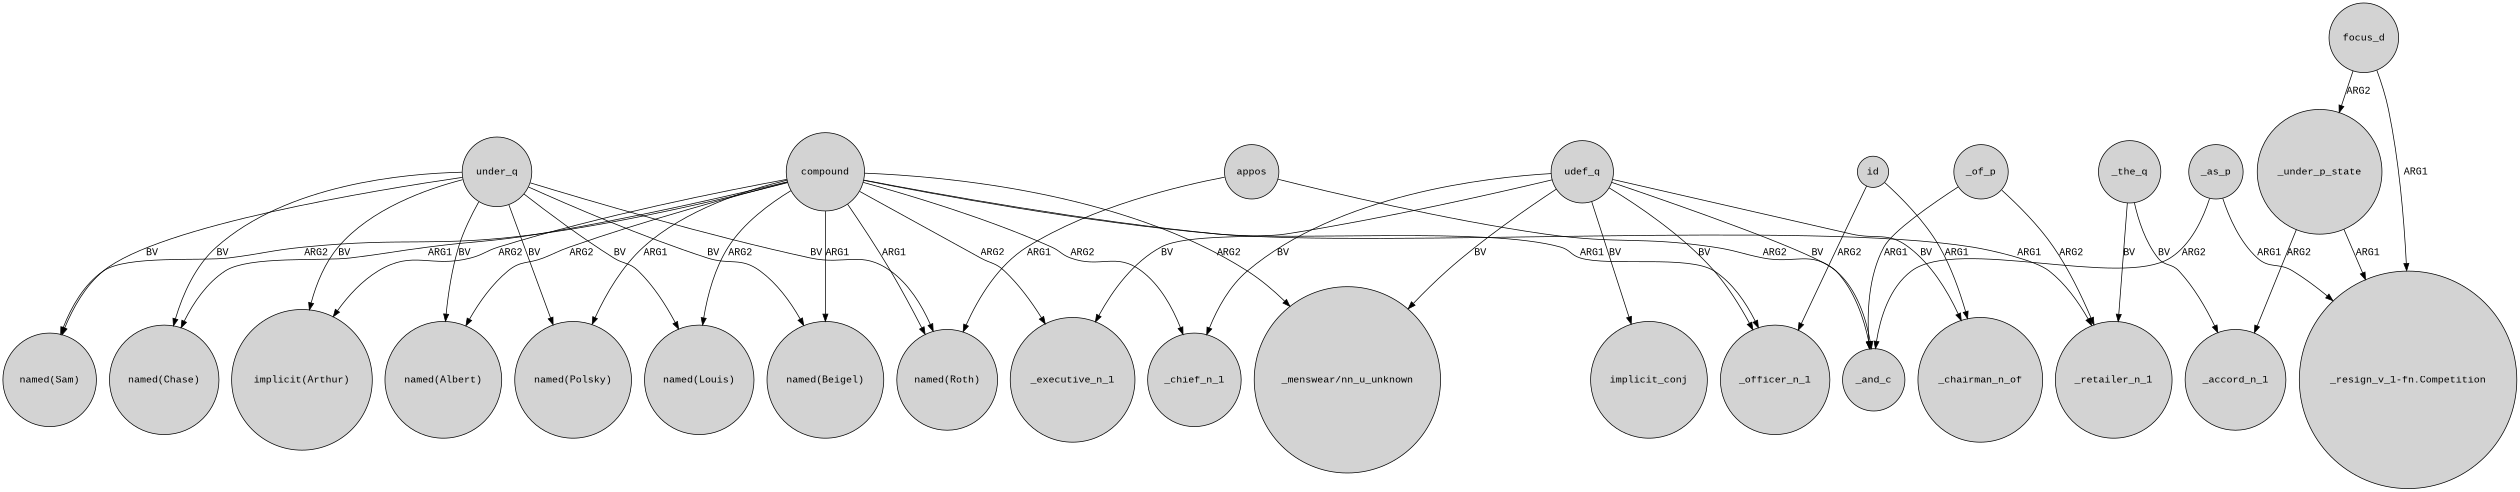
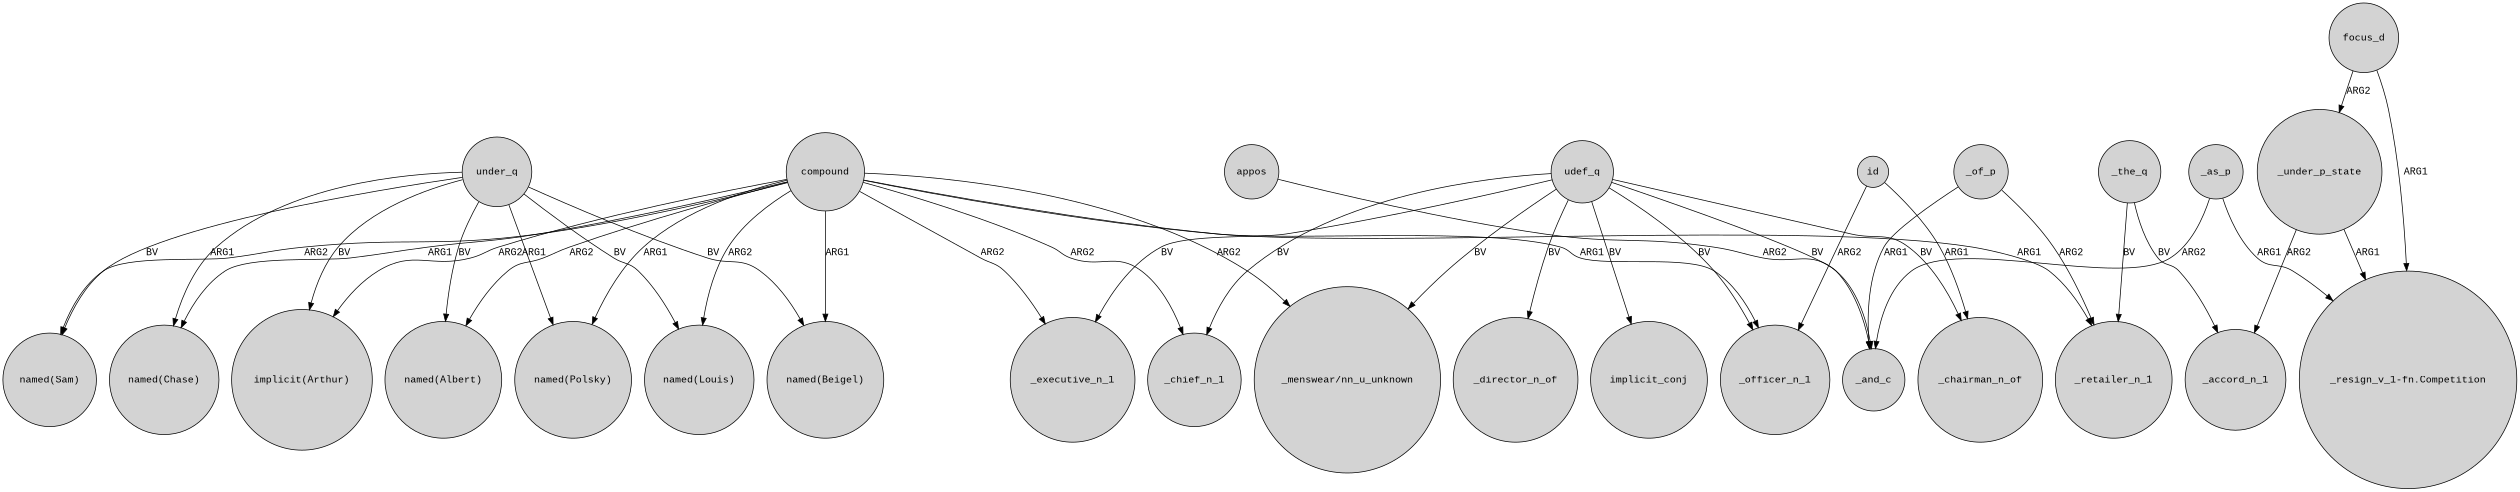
edge "under_q" -> "named(Chase)": label "BV" -> "ARG1"
edge "under_q" -> "named(Polsky)": label "BV" -> "ARG1"
node "named(Roth)": removed
node "_director_n_of": added
